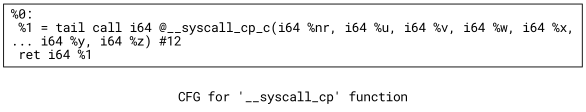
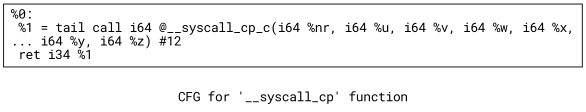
node "%0:": text "ret i64 %1" -> "ret i34 %1"
